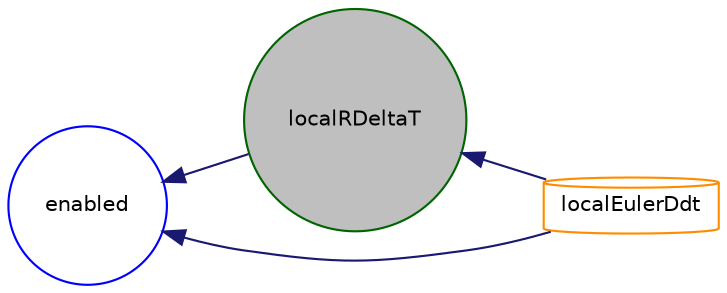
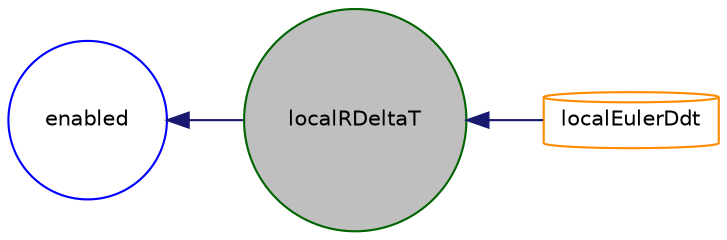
edge "localEulerDdt" -> "enabled": removed
